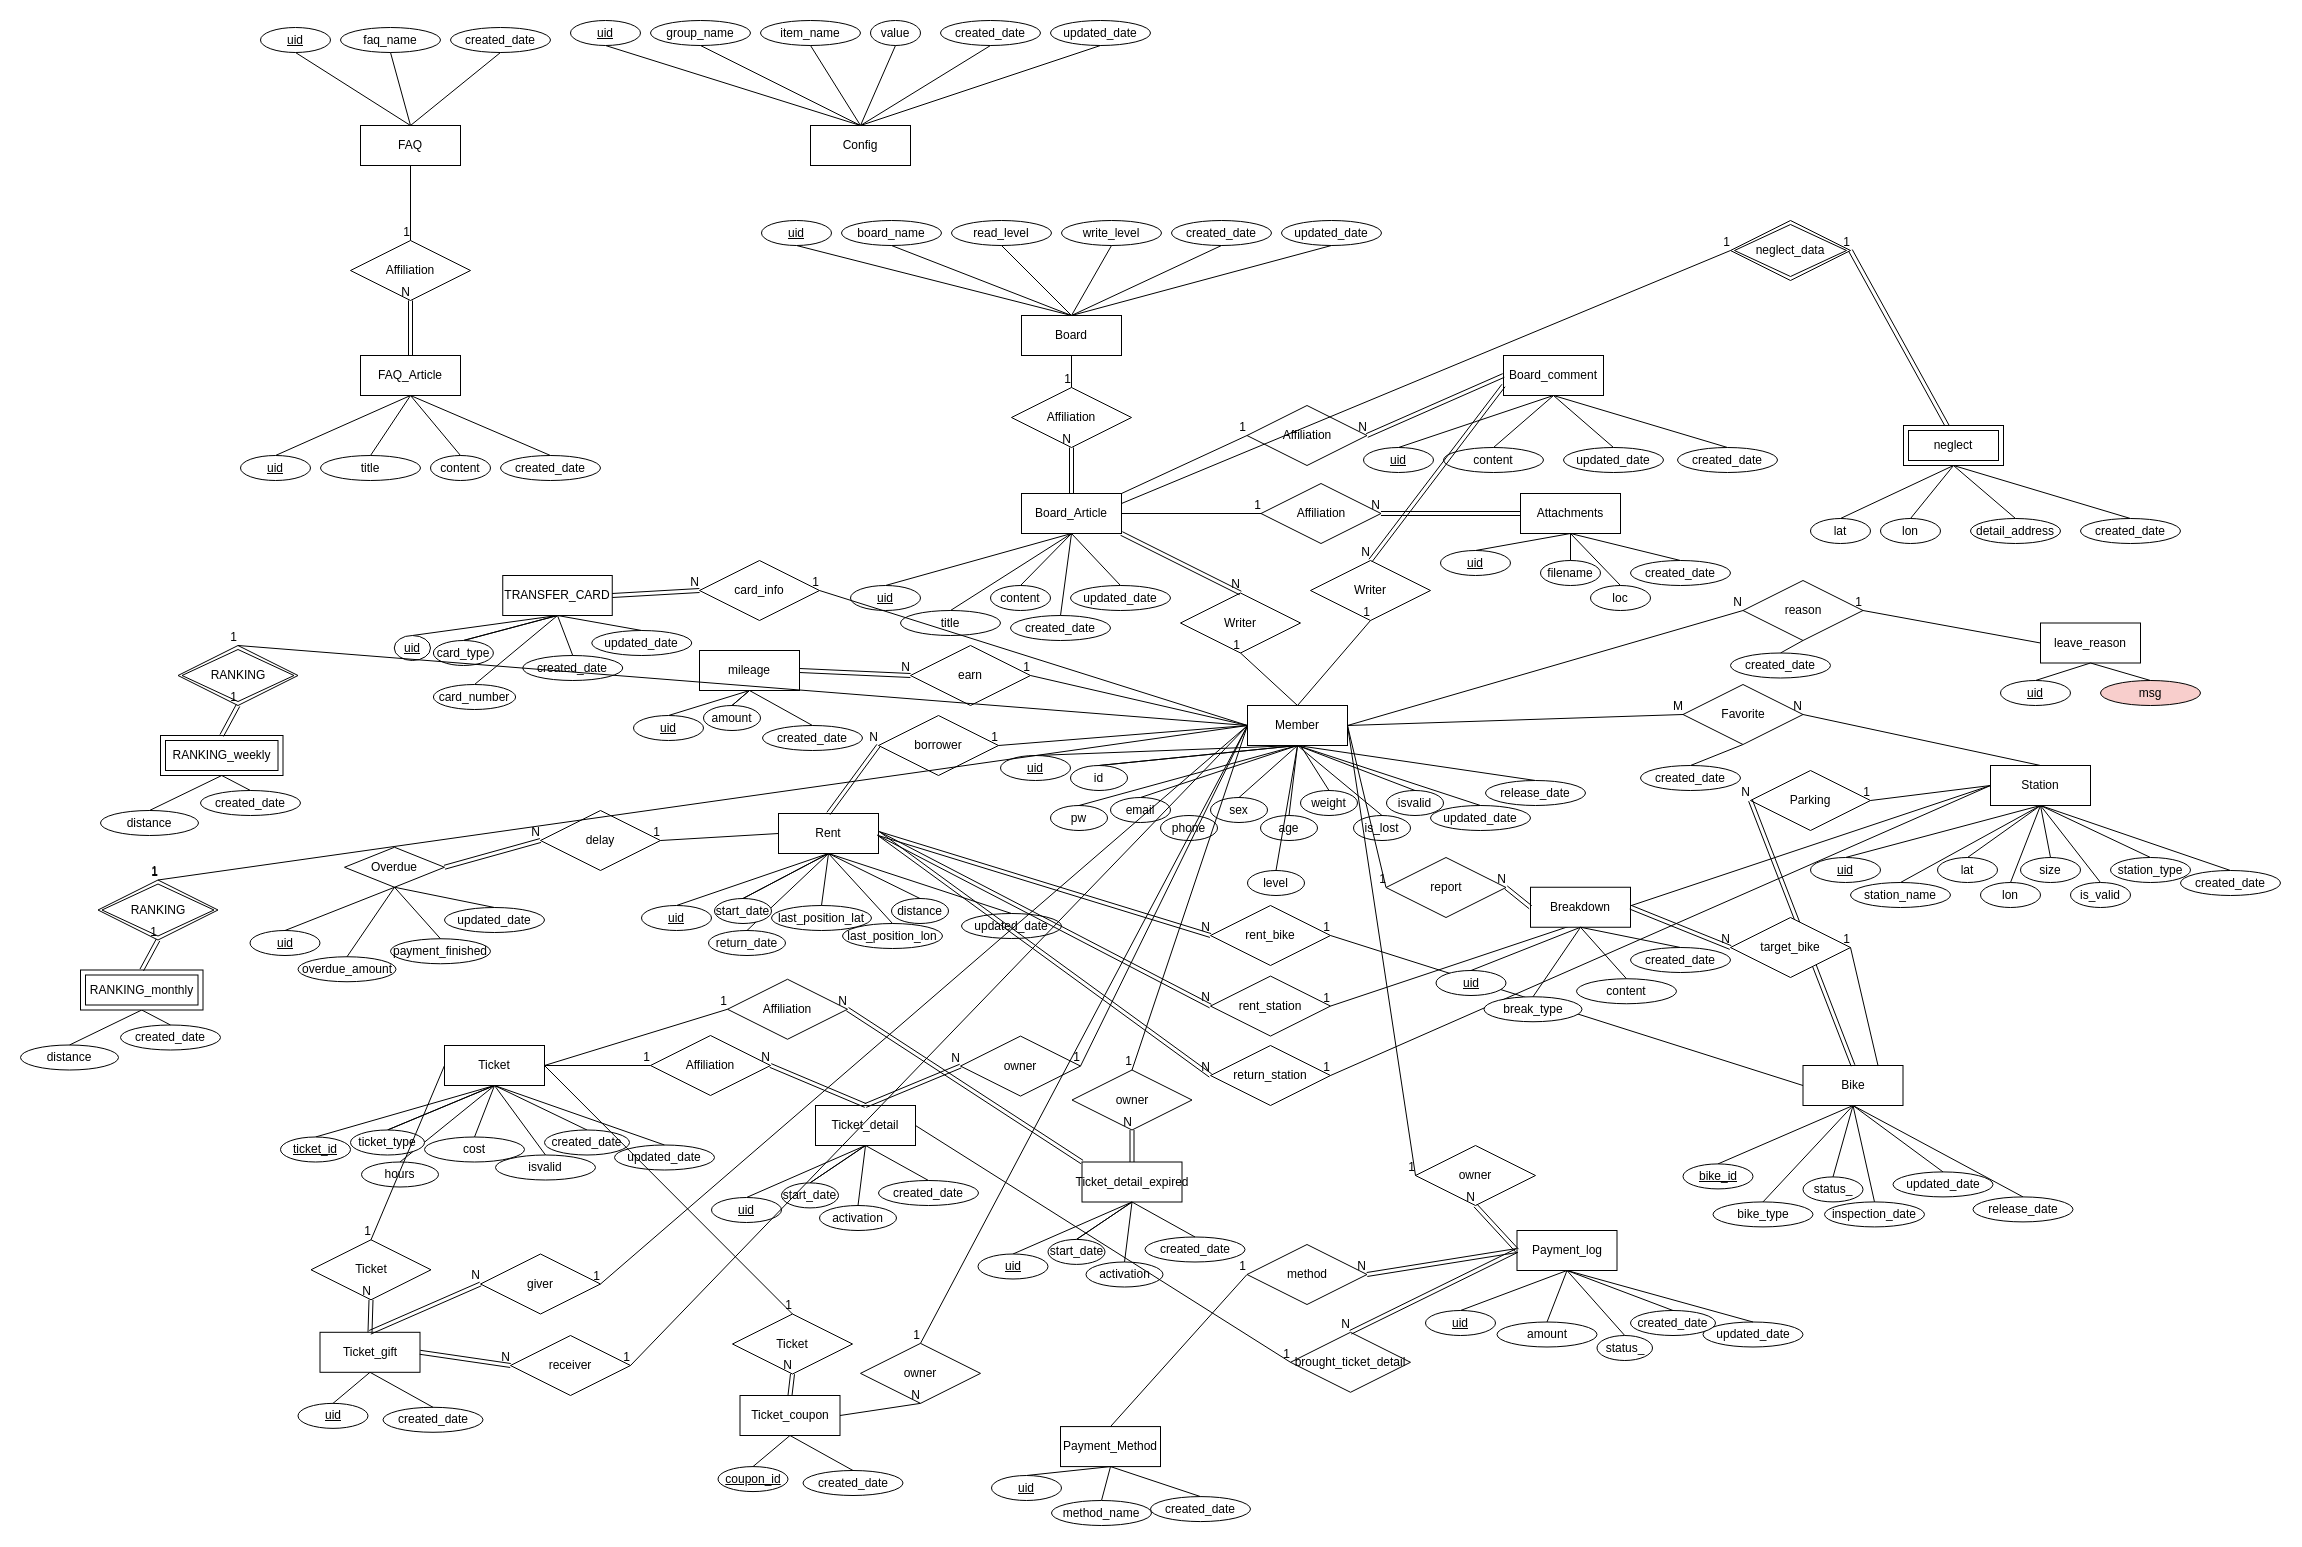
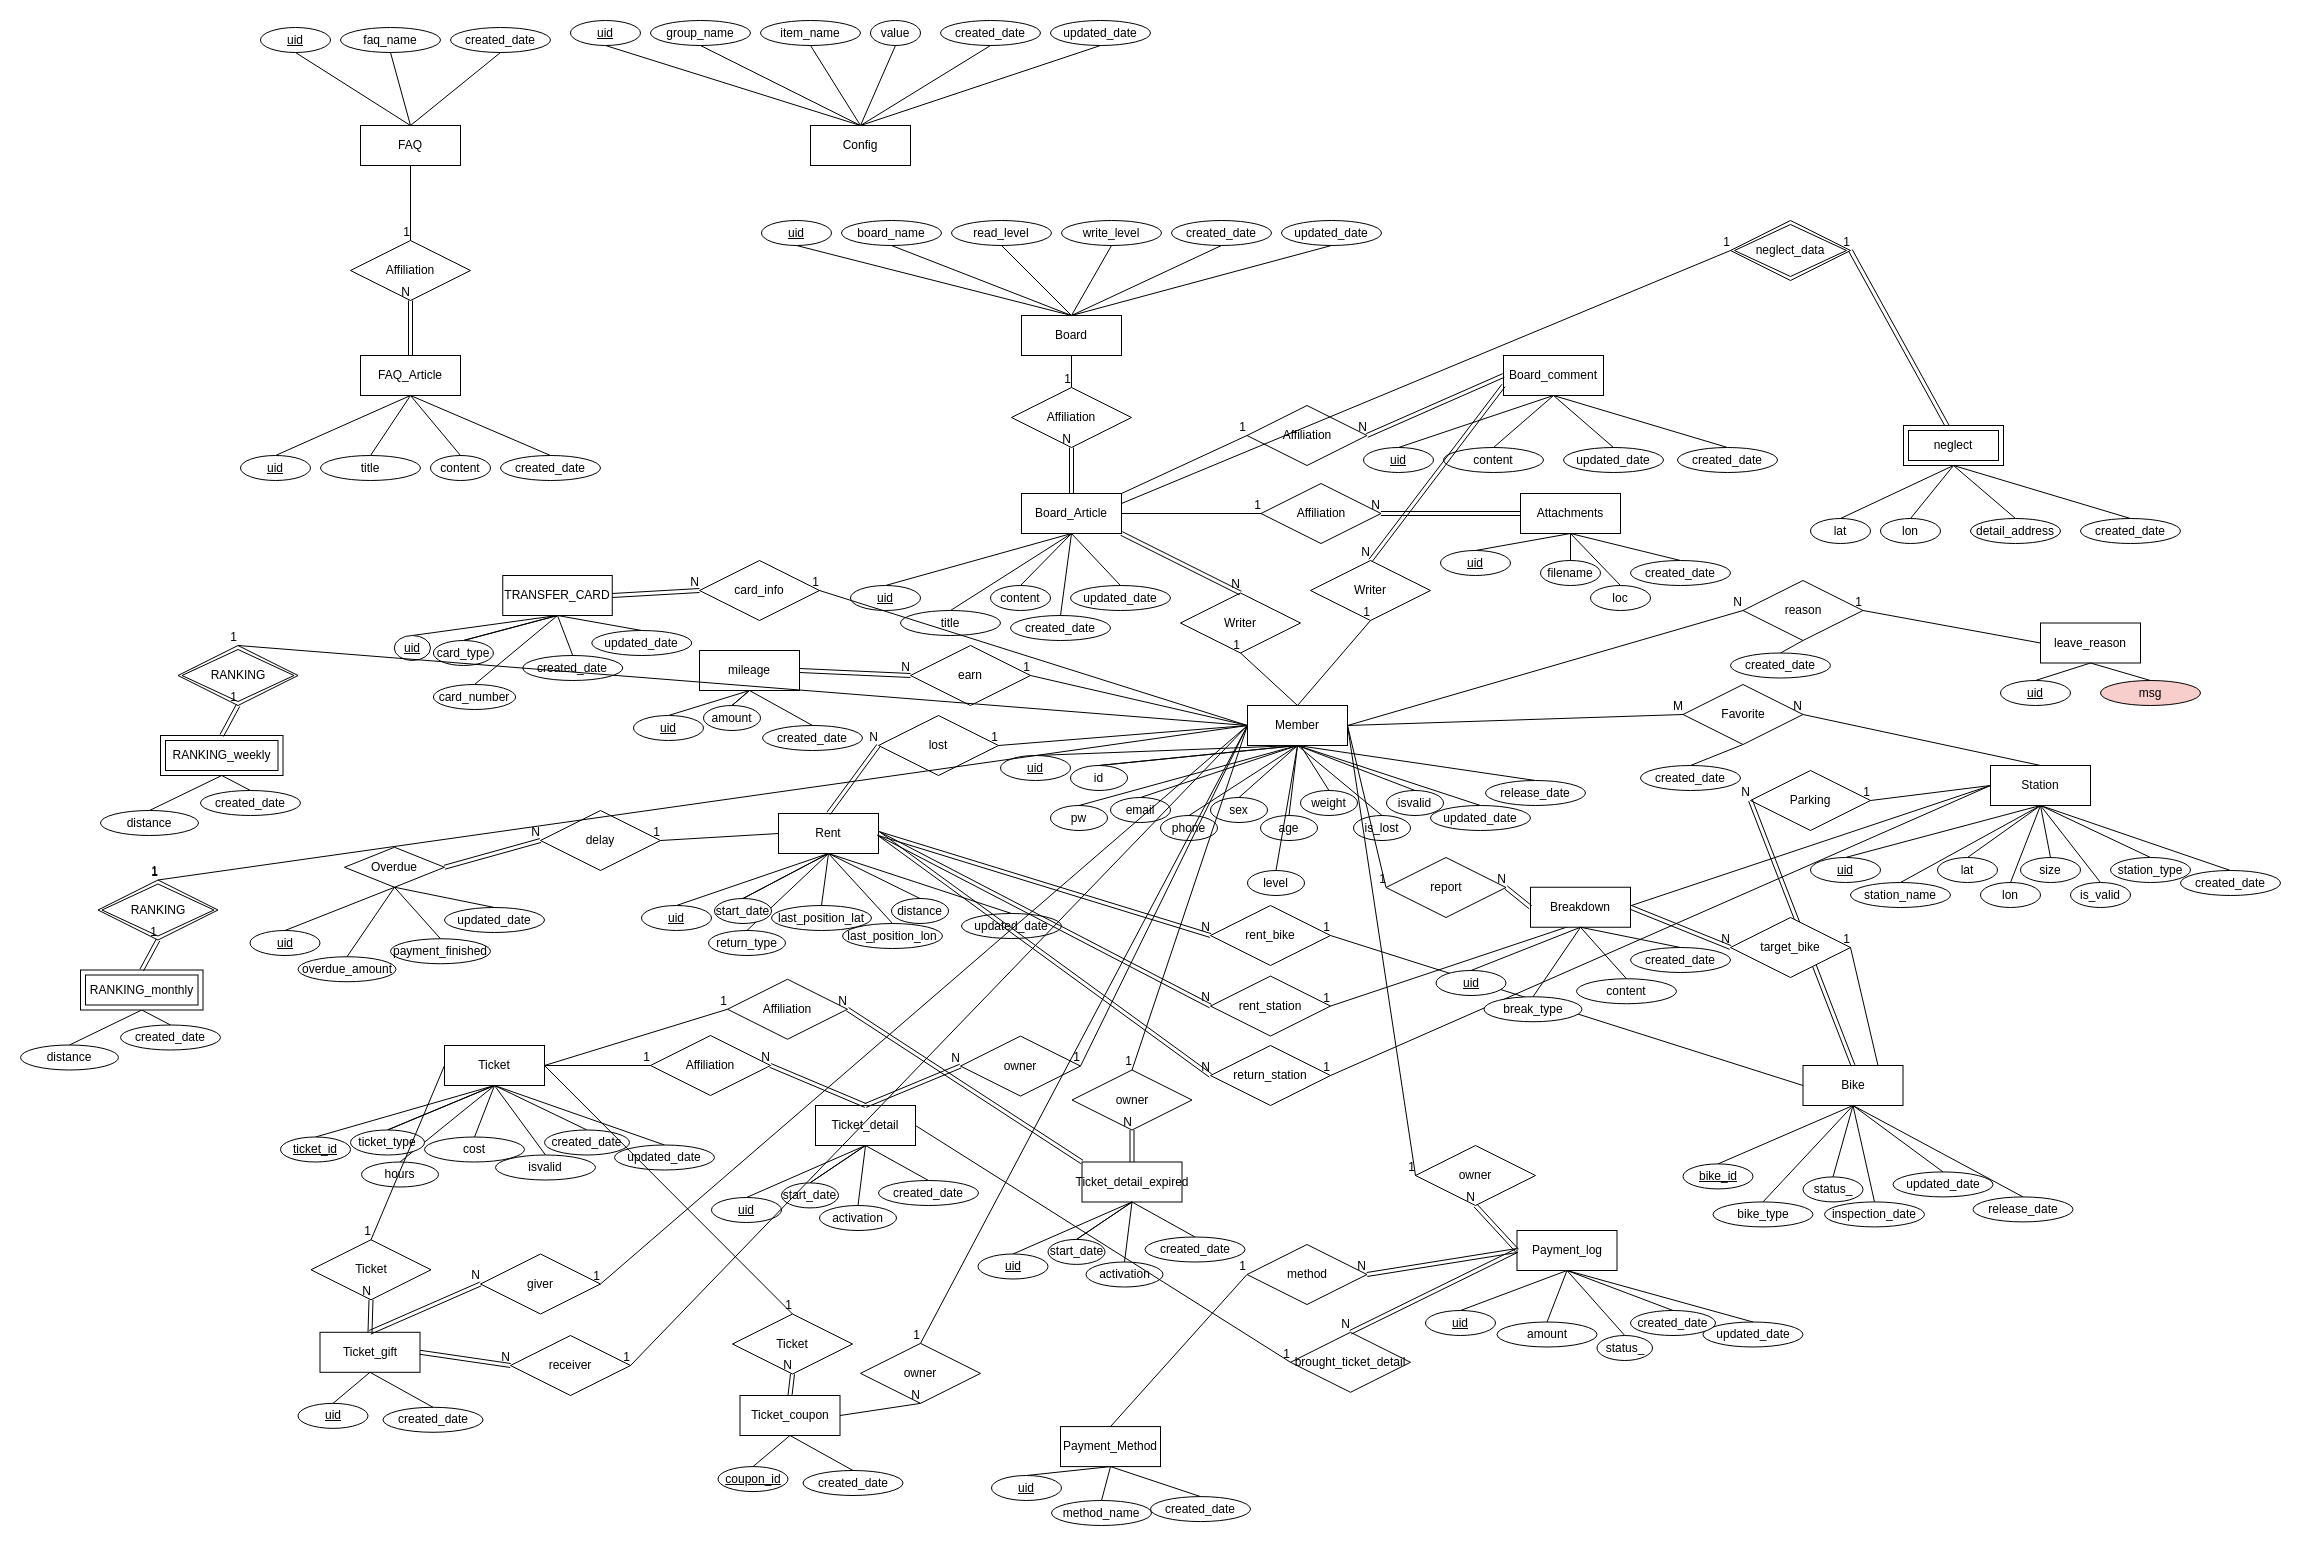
node "borrower": label "borrower" -> "lost"
edge "Member" -- "phone": added
node "return_date": label "return_date" -> "return_type"
